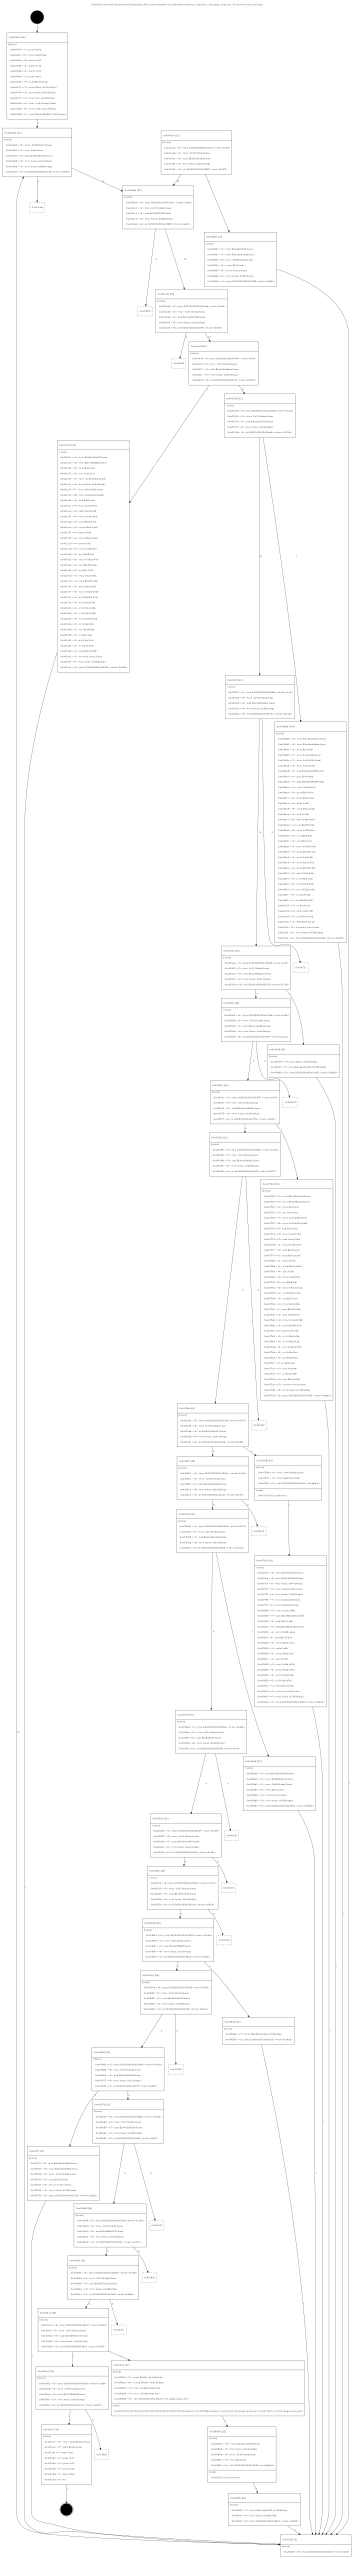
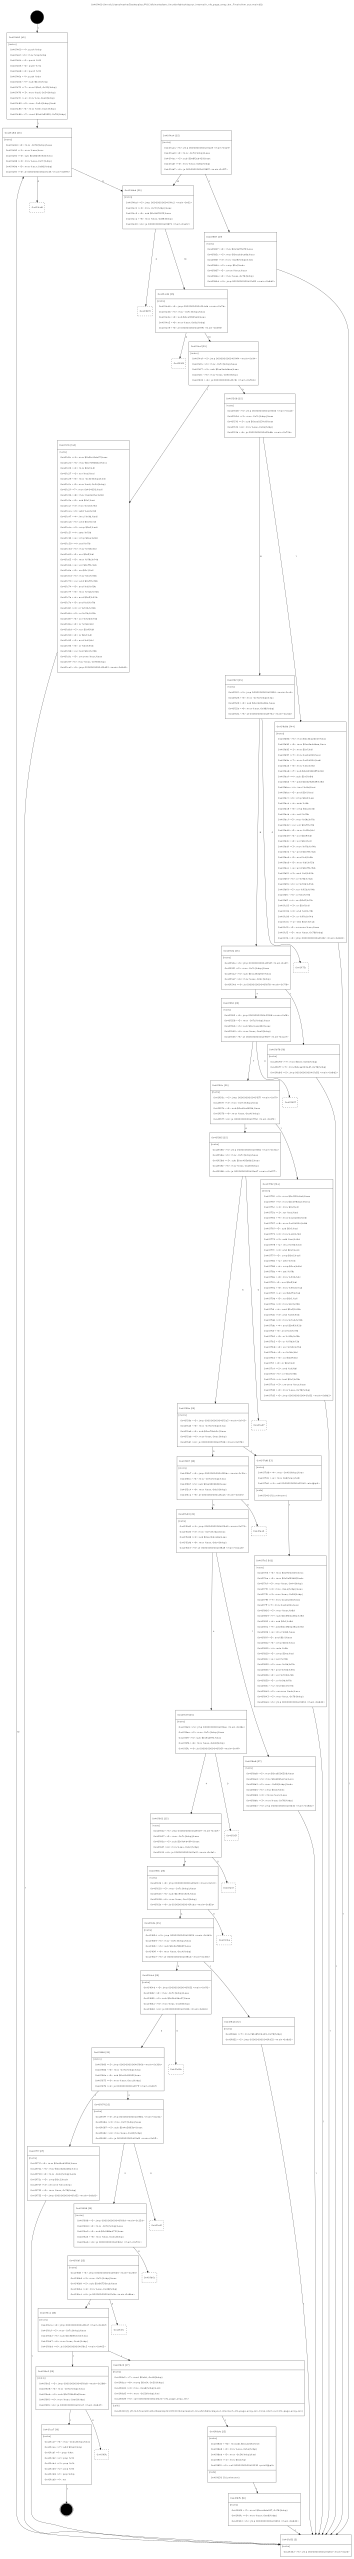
edge "0x401698 [25]" -> "0x4016b1 [25]": removed, label "2"
